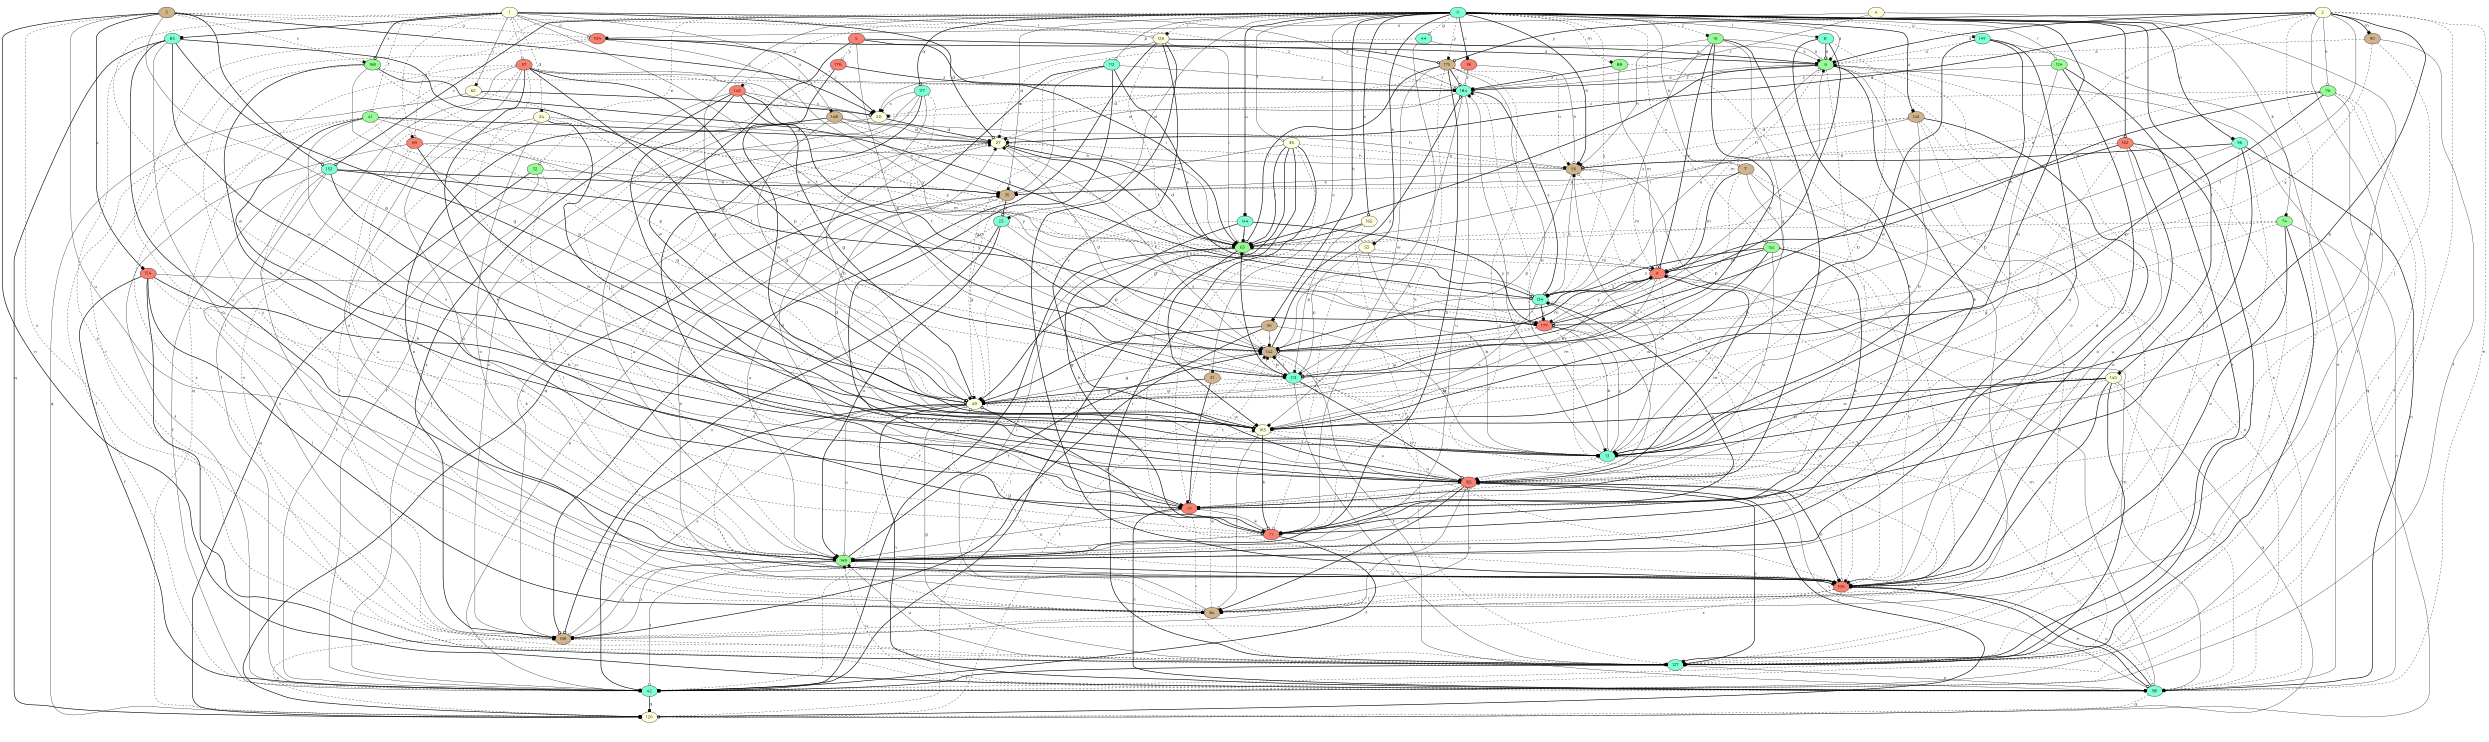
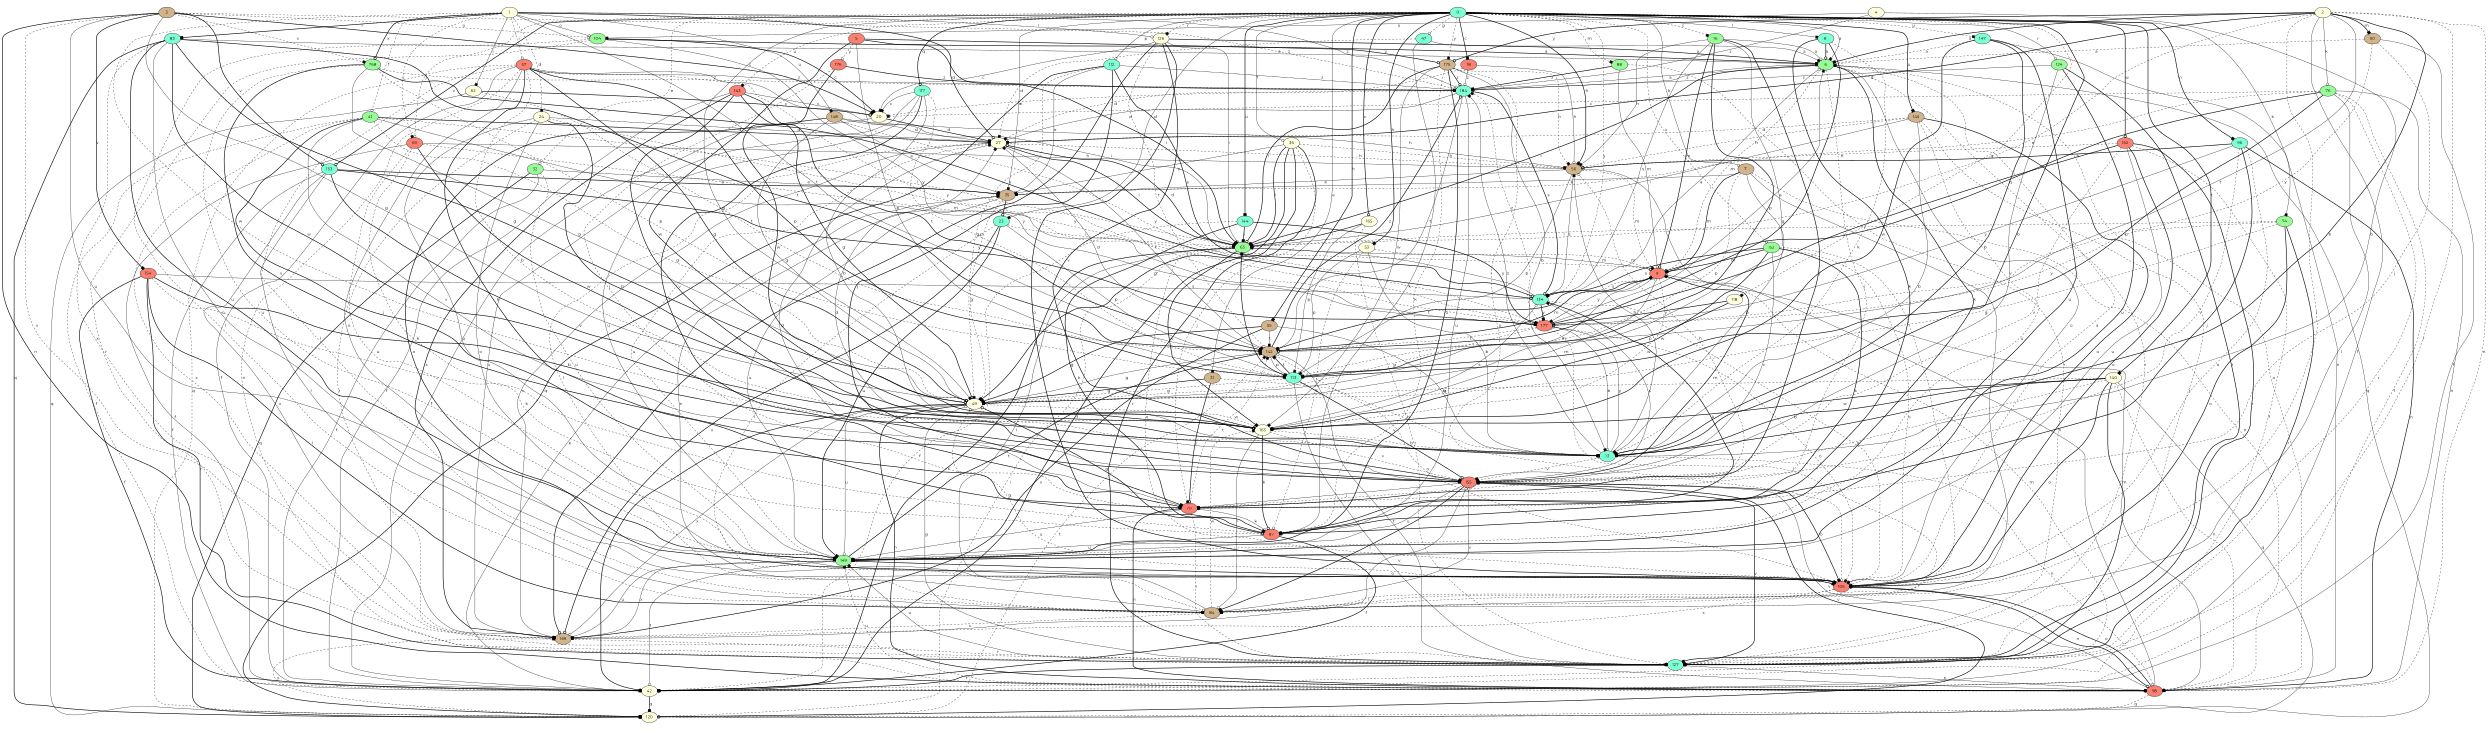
node "104": fillcolor salmon -> palegreen
node "44": label "44" -> "47"
edge "83" -> "6": added, label "a"
node "168": label "168" -> "768"
edge "76" -> "91": label "m" -> "q"
edge "81" -> "13": label "b" -> "k"
node "118": added
edge "142" -> "113": style dashed -> solid
node "77": label "77" -> "87"
edge "74" -> "98": now "76" -> "98"
node "42": fillcolor aquamarine -> lightyellow
node "98": fillcolor aquamarine -> salmon
